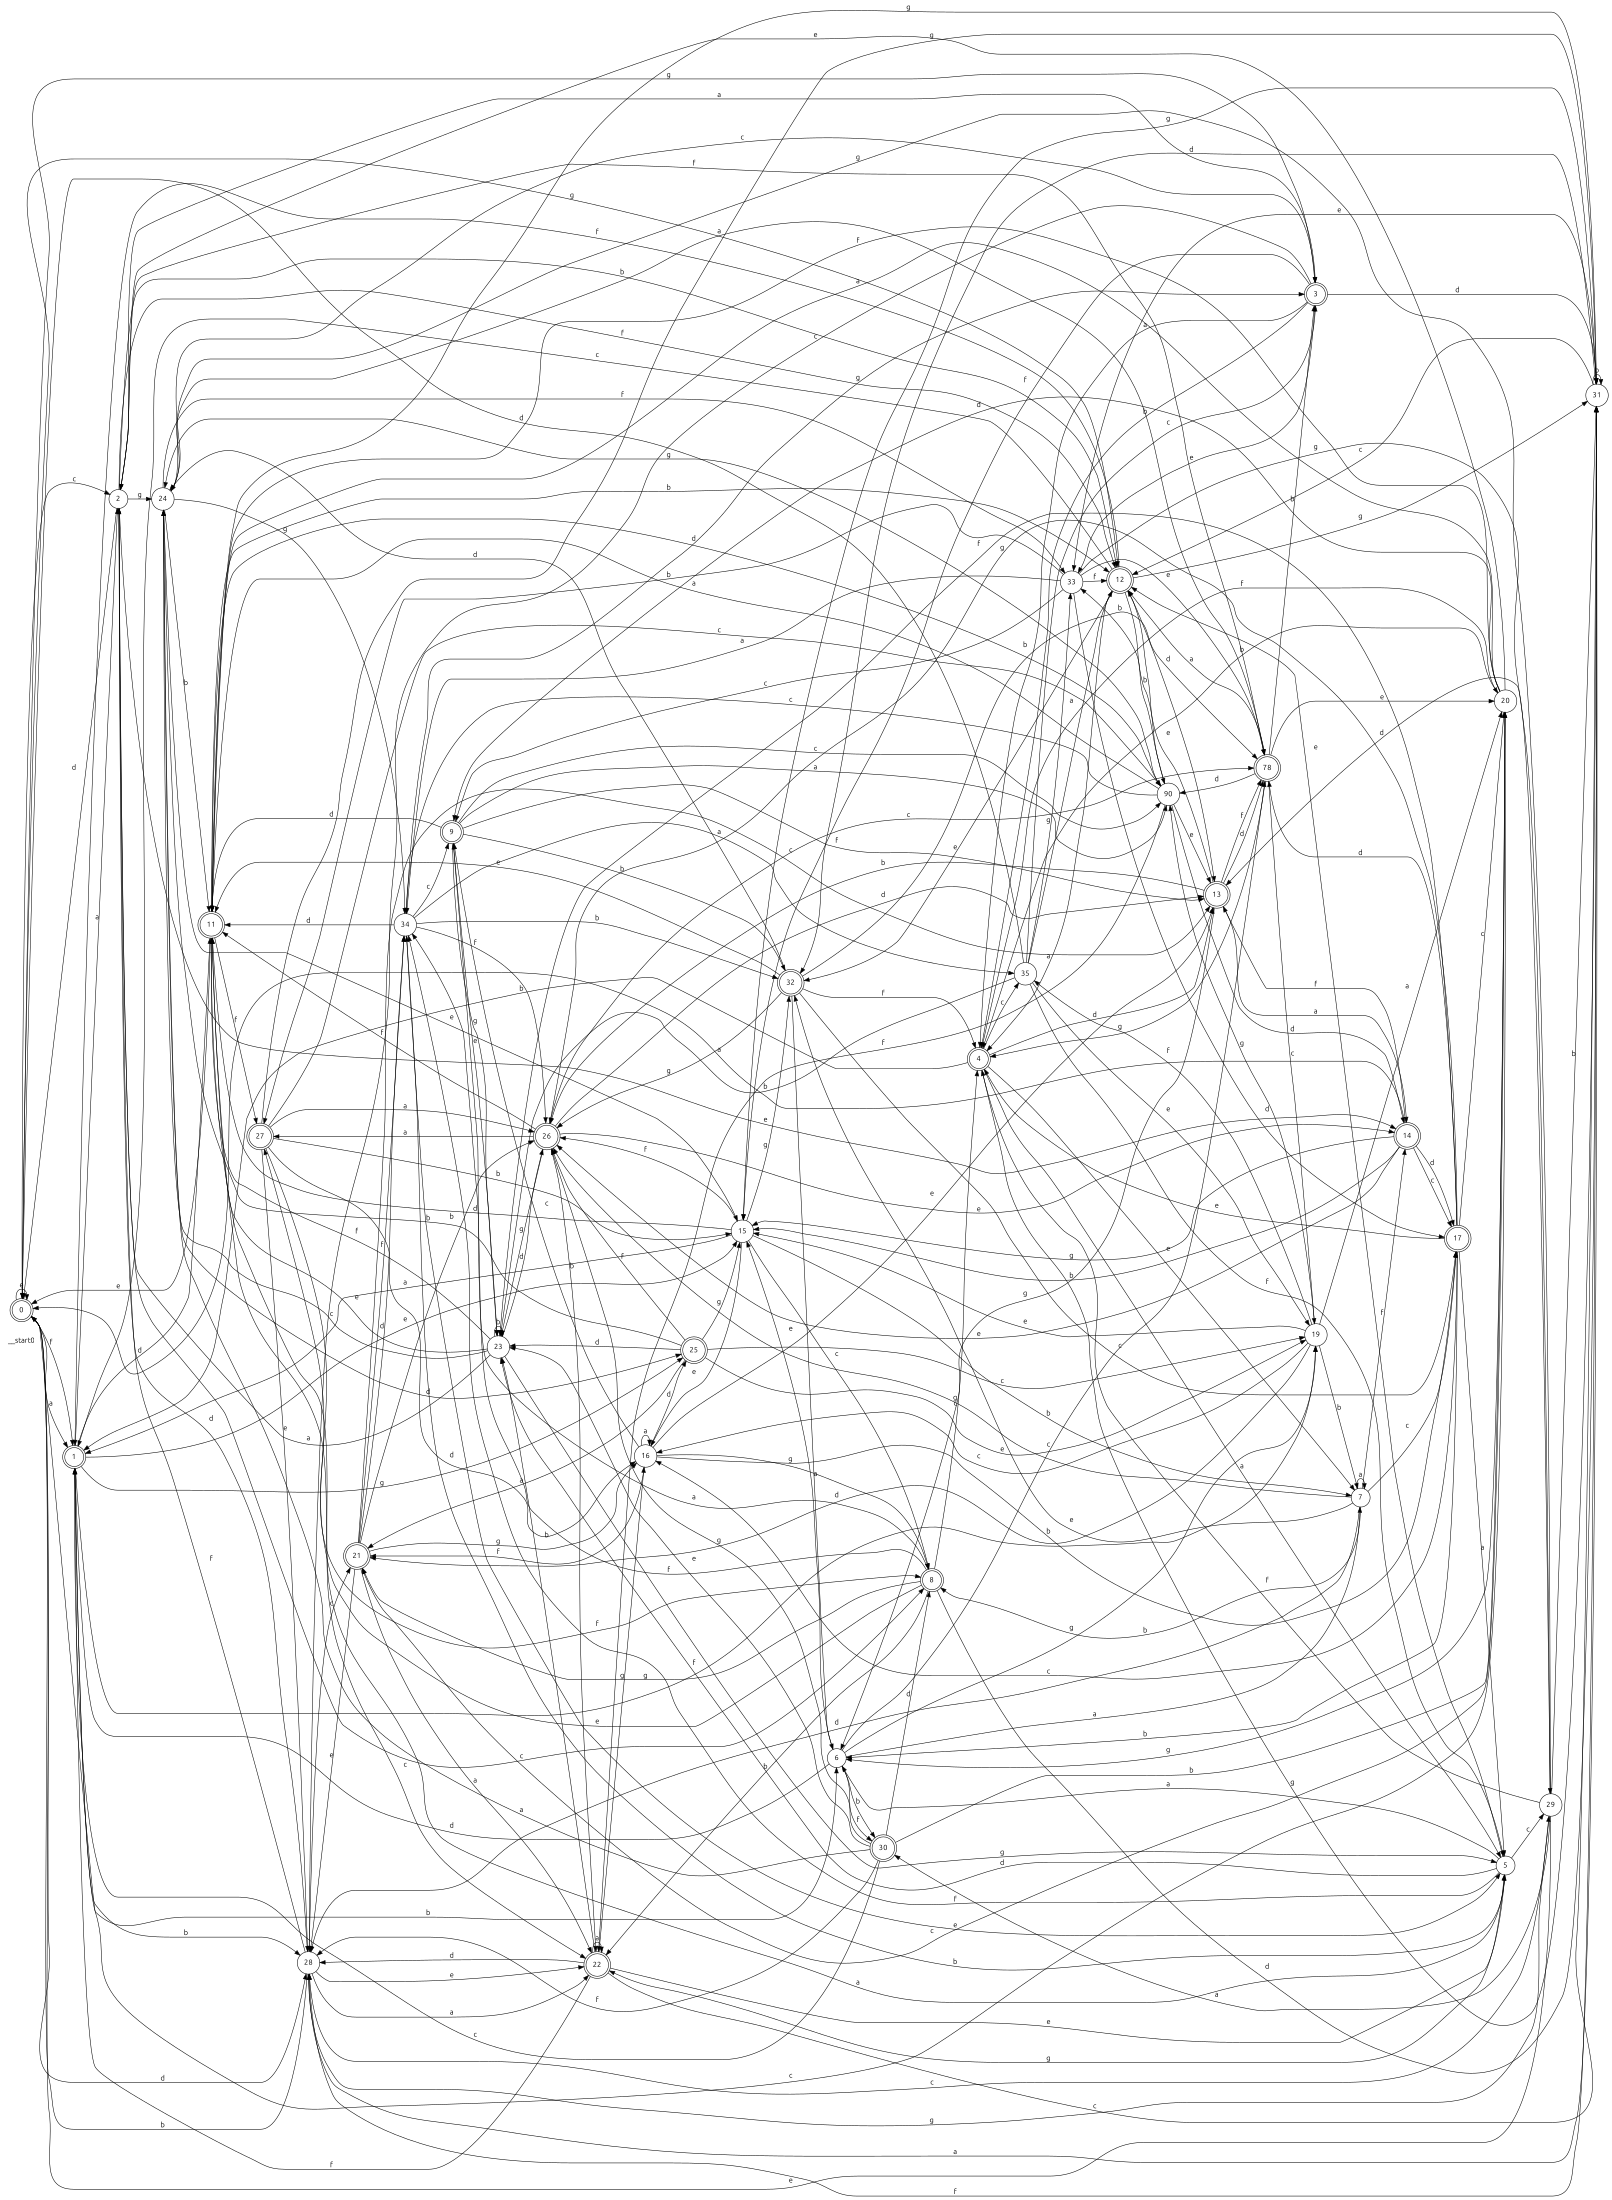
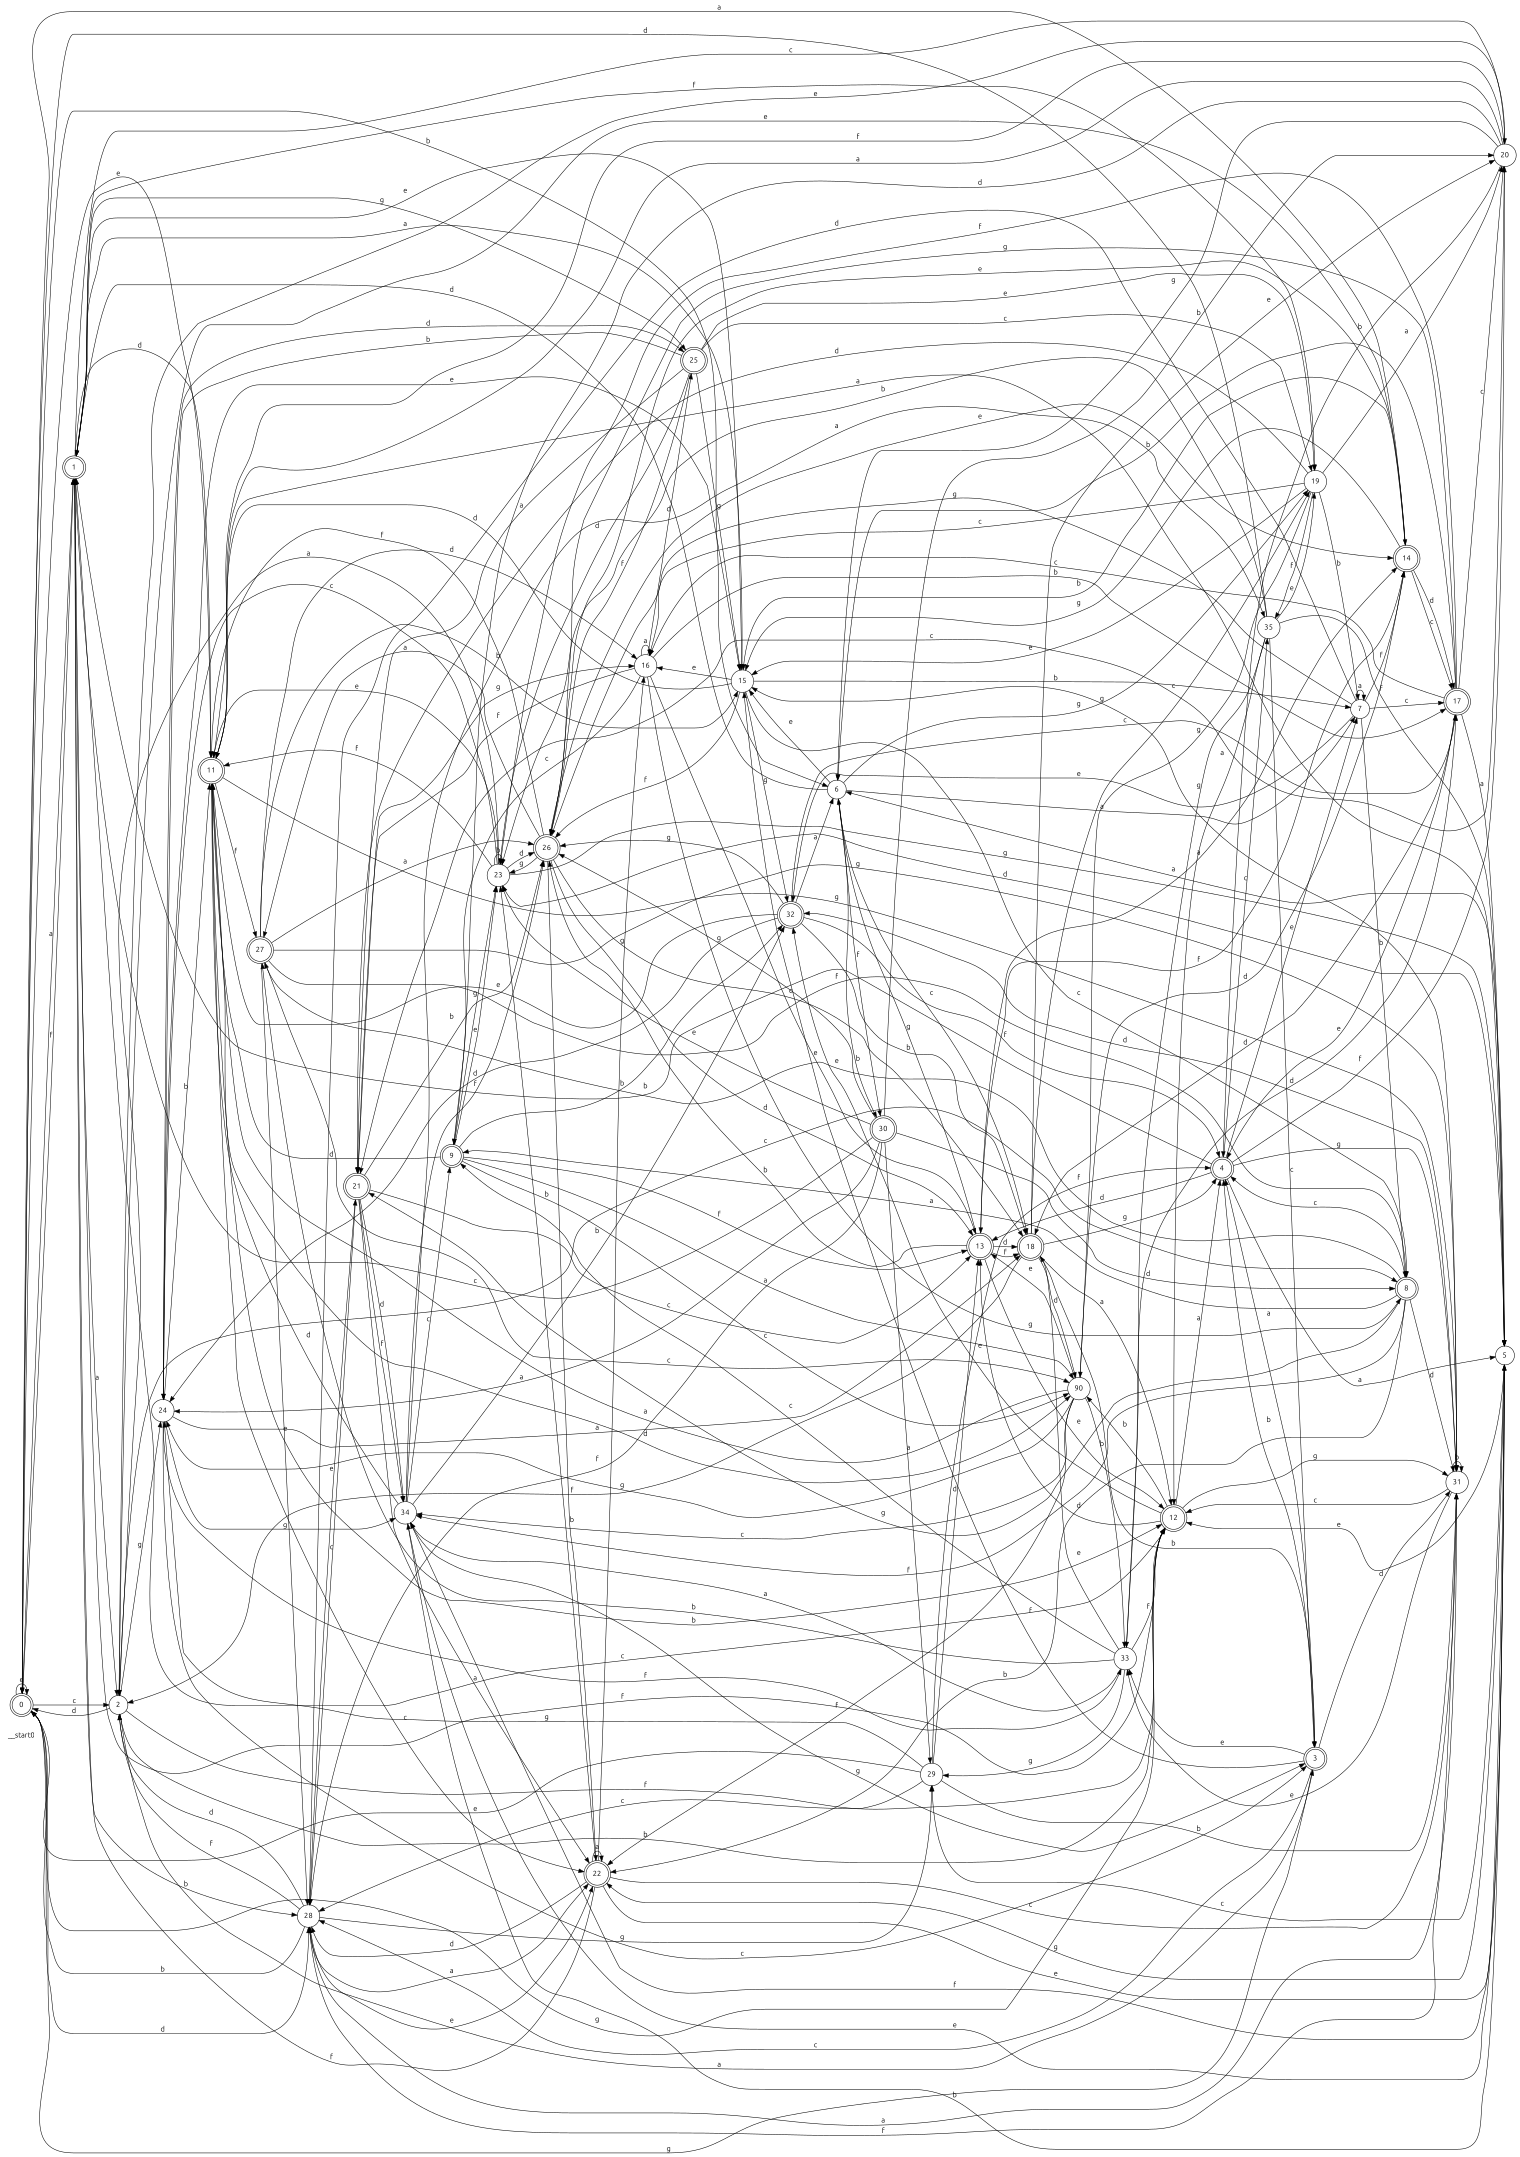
node "78": label "78" -> "18"
edge "29" -> "30": reversed
